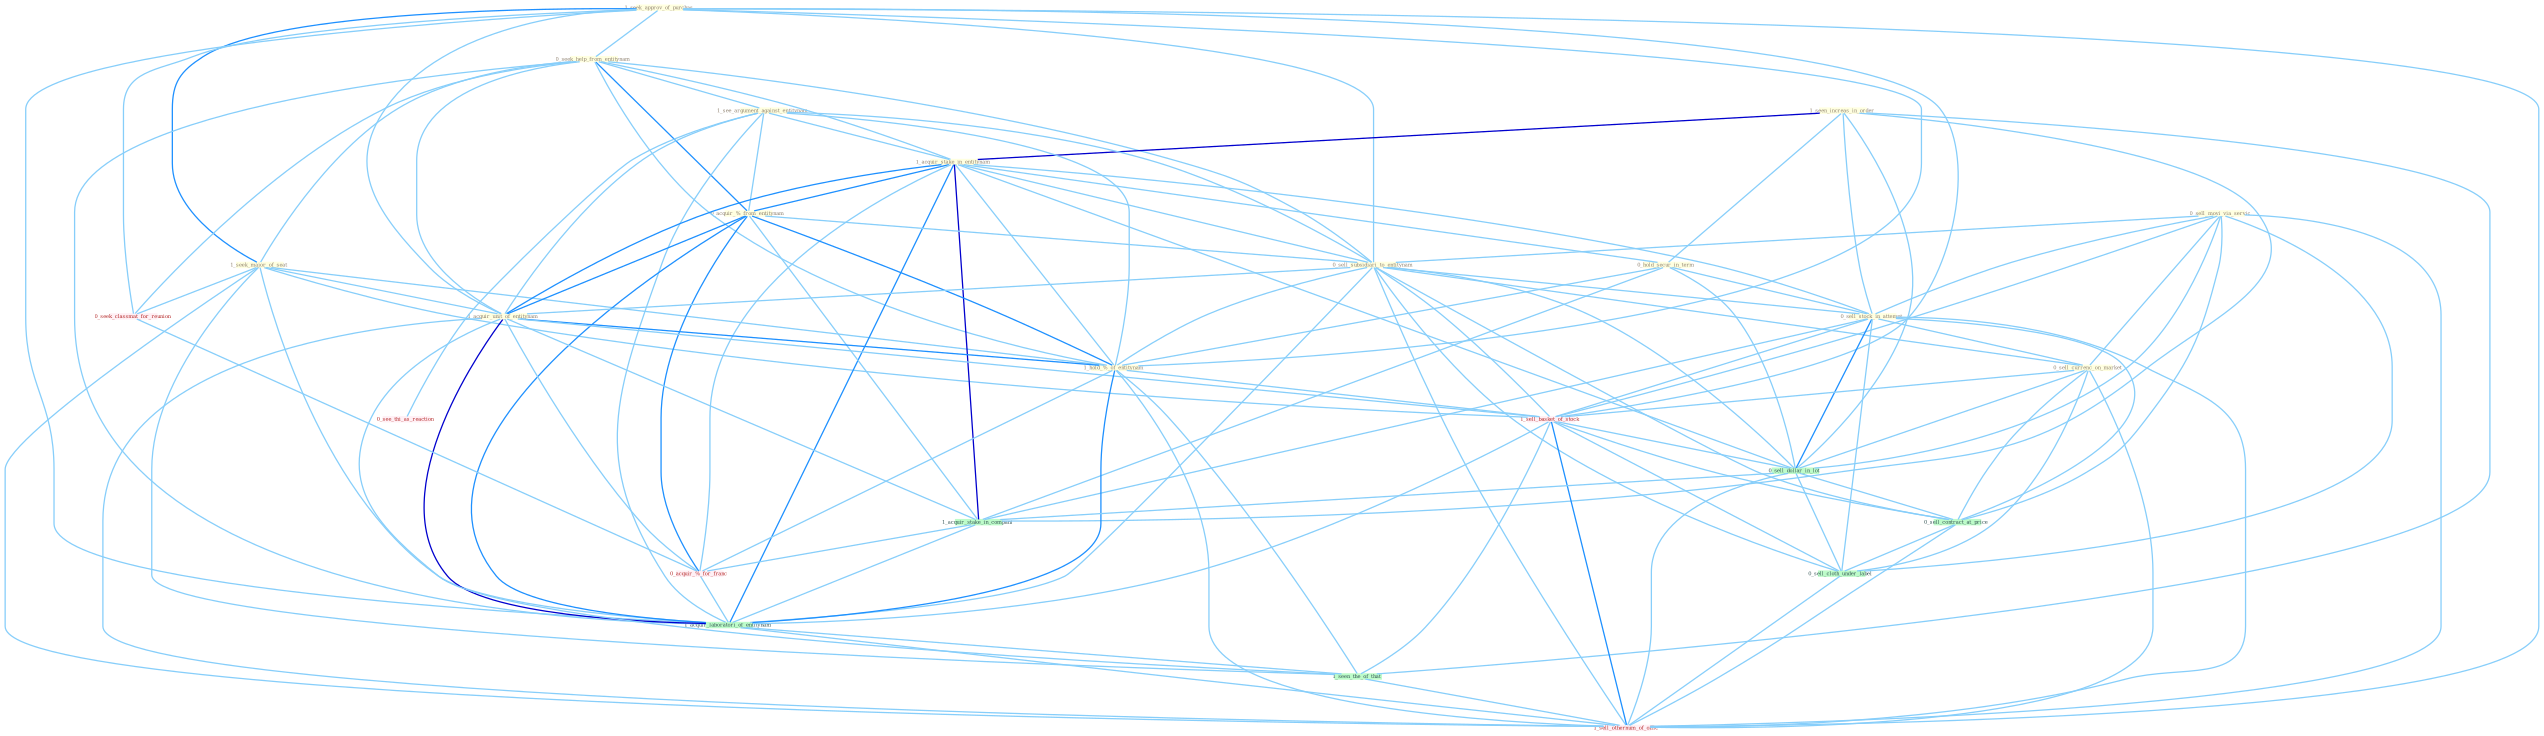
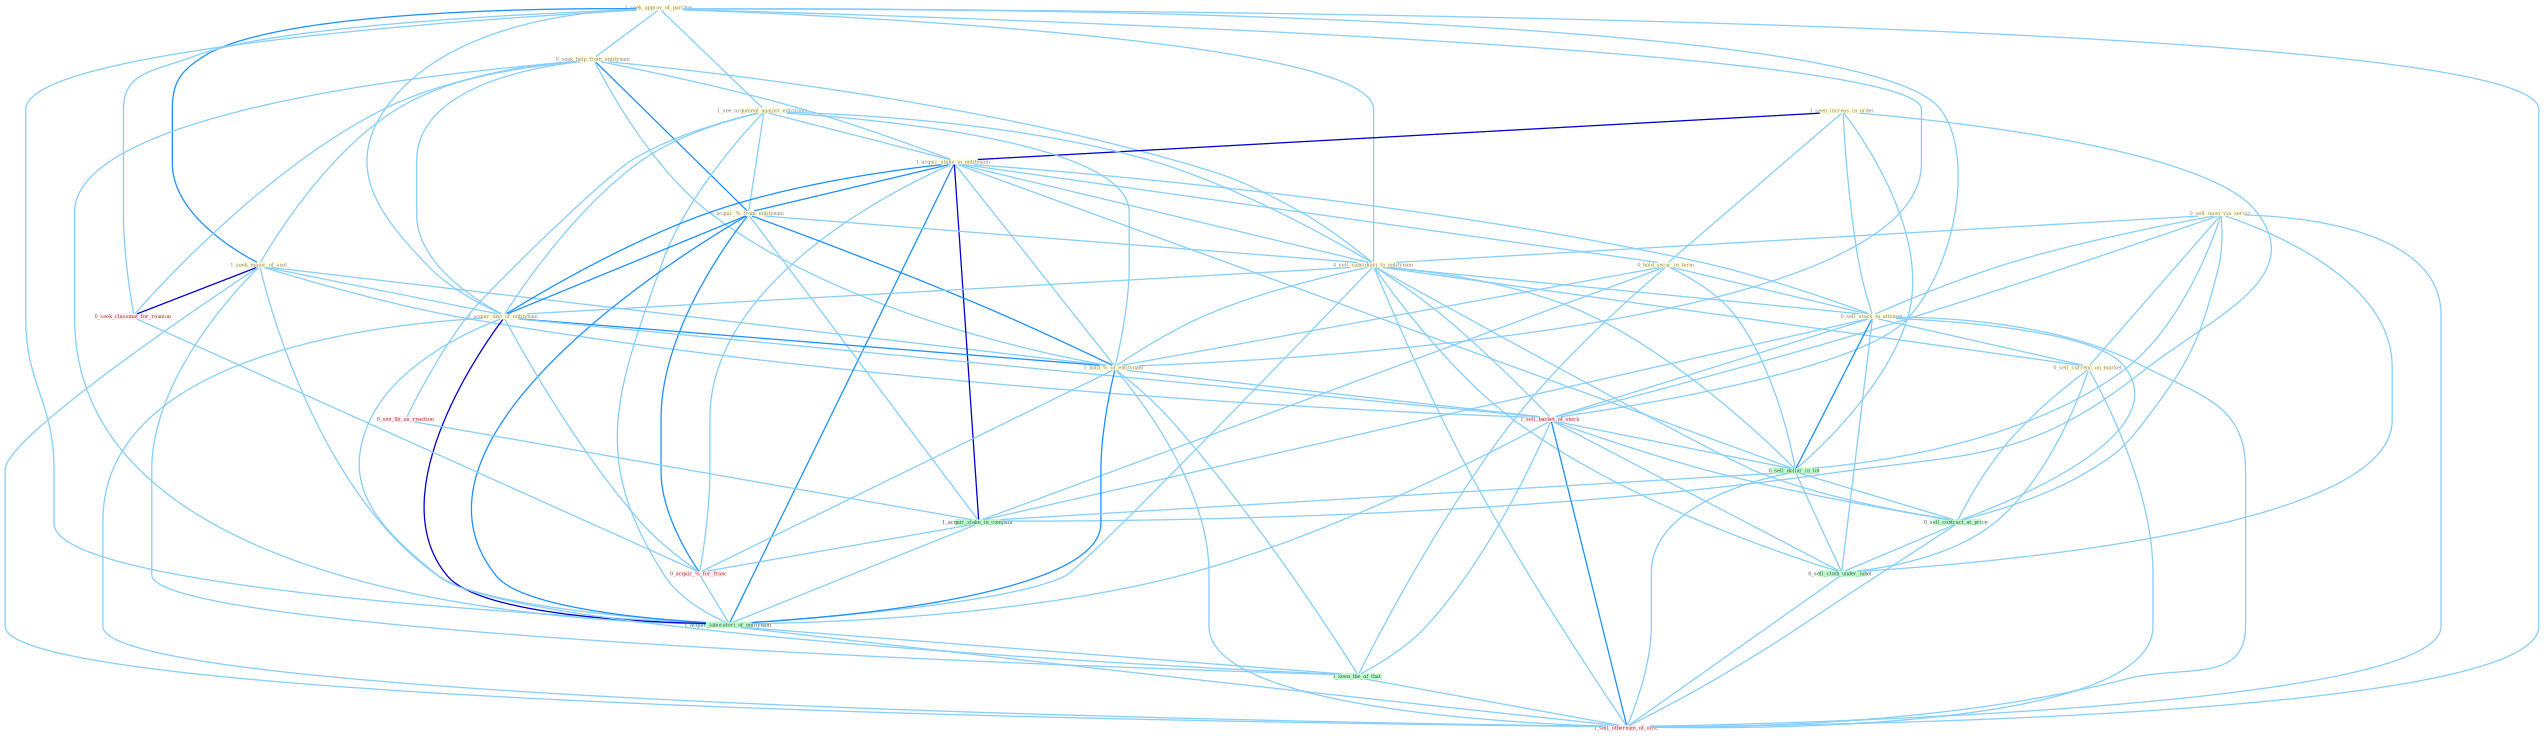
edge "0_seek_help_from_entitynam" -- "1_see_argument_against_entitynam": now "1_seek_approv_of_purchas" -- "1_see_argument_against_entitynam"
node "0_sell_subsidiari_to_entitynam": label "0_sell_subsidiari_to_entitynam" -> "4_sell_subsidiari_to_entitynam"
edge "1_seek_major_of_seat" -- "0_seek_classmat_for_reunion": color #87cefa -> #0000cd
edge "0_sell_currenc_on_market" -- "1_sell_basket_of_stock": removed
edge "1_acquir_unit_of_entitynam" -- "1_acquir_stake_in_compani": now "0_see_thi_as_reaction" -- "1_acquir_stake_in_compani"
edge "0_sell_currenc_on_market" -- "0_sell_dollar_in_lot": removed
edge "1_seen_increas_in_order" -- "1_seen_the_of_that": now "0_hold_secur_in_term" -- "1_seen_the_of_that"
